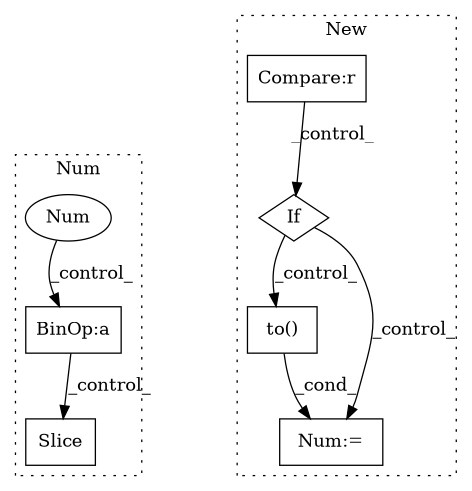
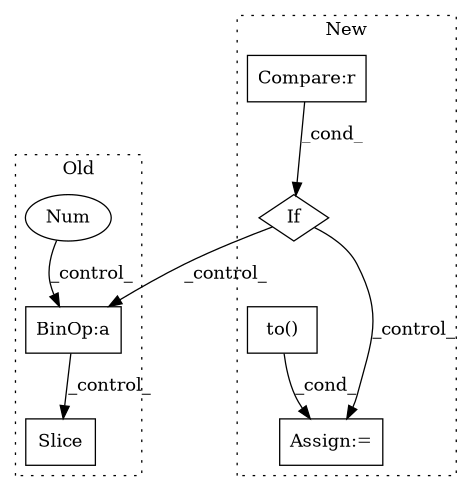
edge "Compare:r" -> "If": label "_control_" -> "_cond_"
cluster "Num": label "Num" -> "Old"
edge "If" -> "to()": now "If" -> "BinOp:a"
node "Num:=": label "Num:=" -> "Assign:="
